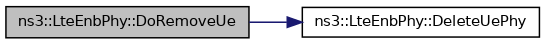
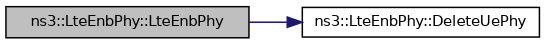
node "ns3::LteEnbPhy::DoRemoveUe": label "ns3::LteEnbPhy::DoRemoveUe" -> "ns3::LteEnbPhy::LteEnbPhy"
